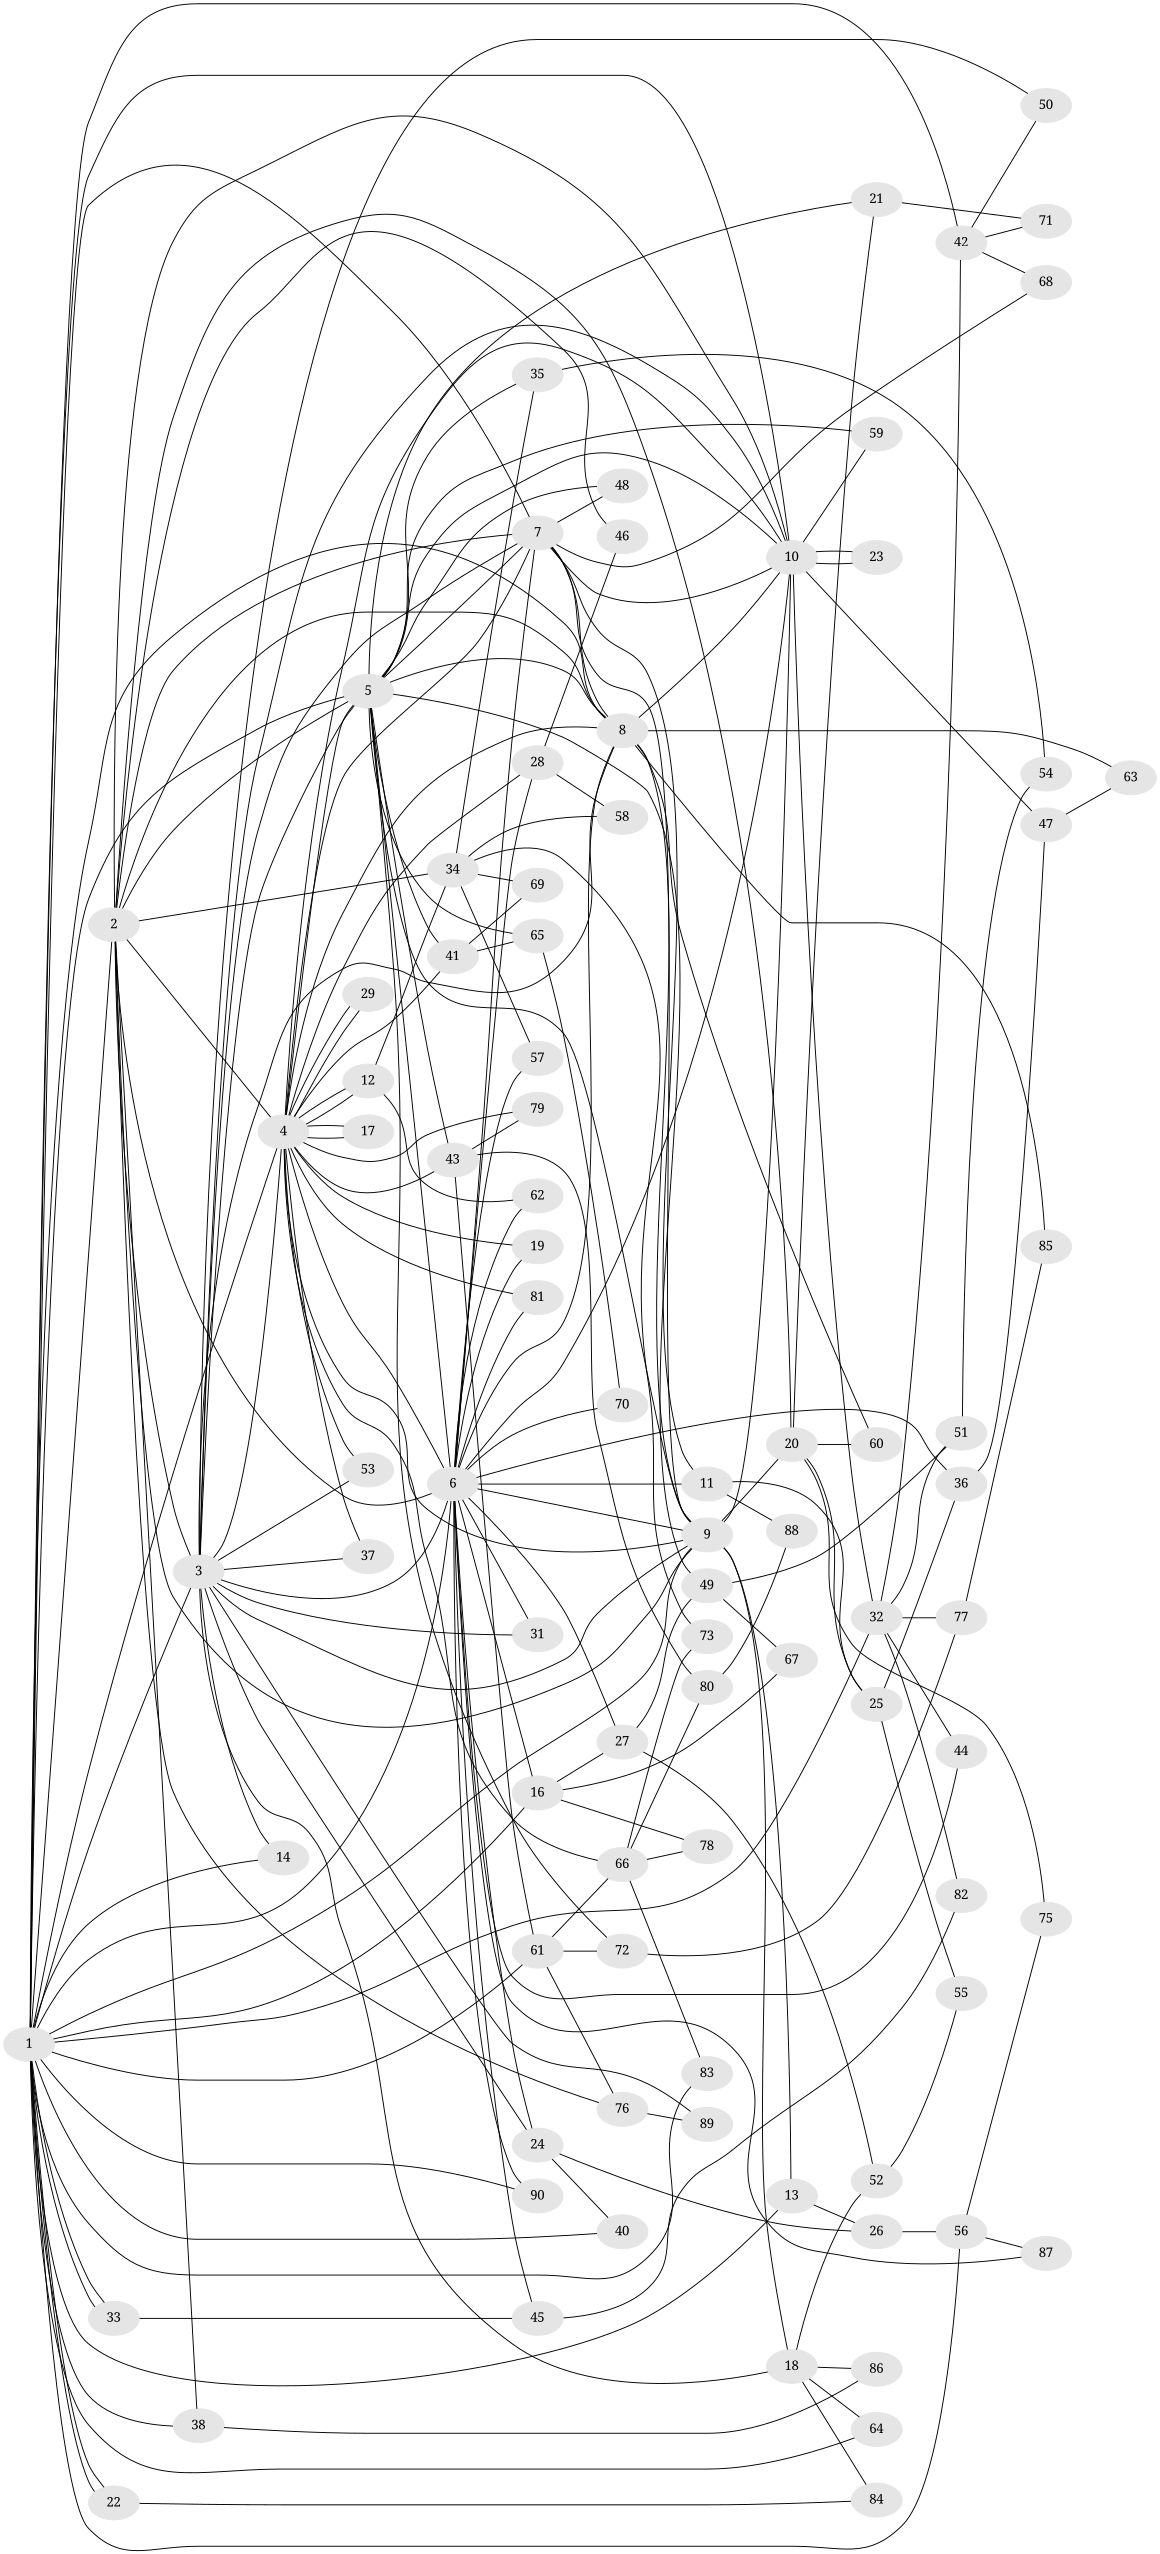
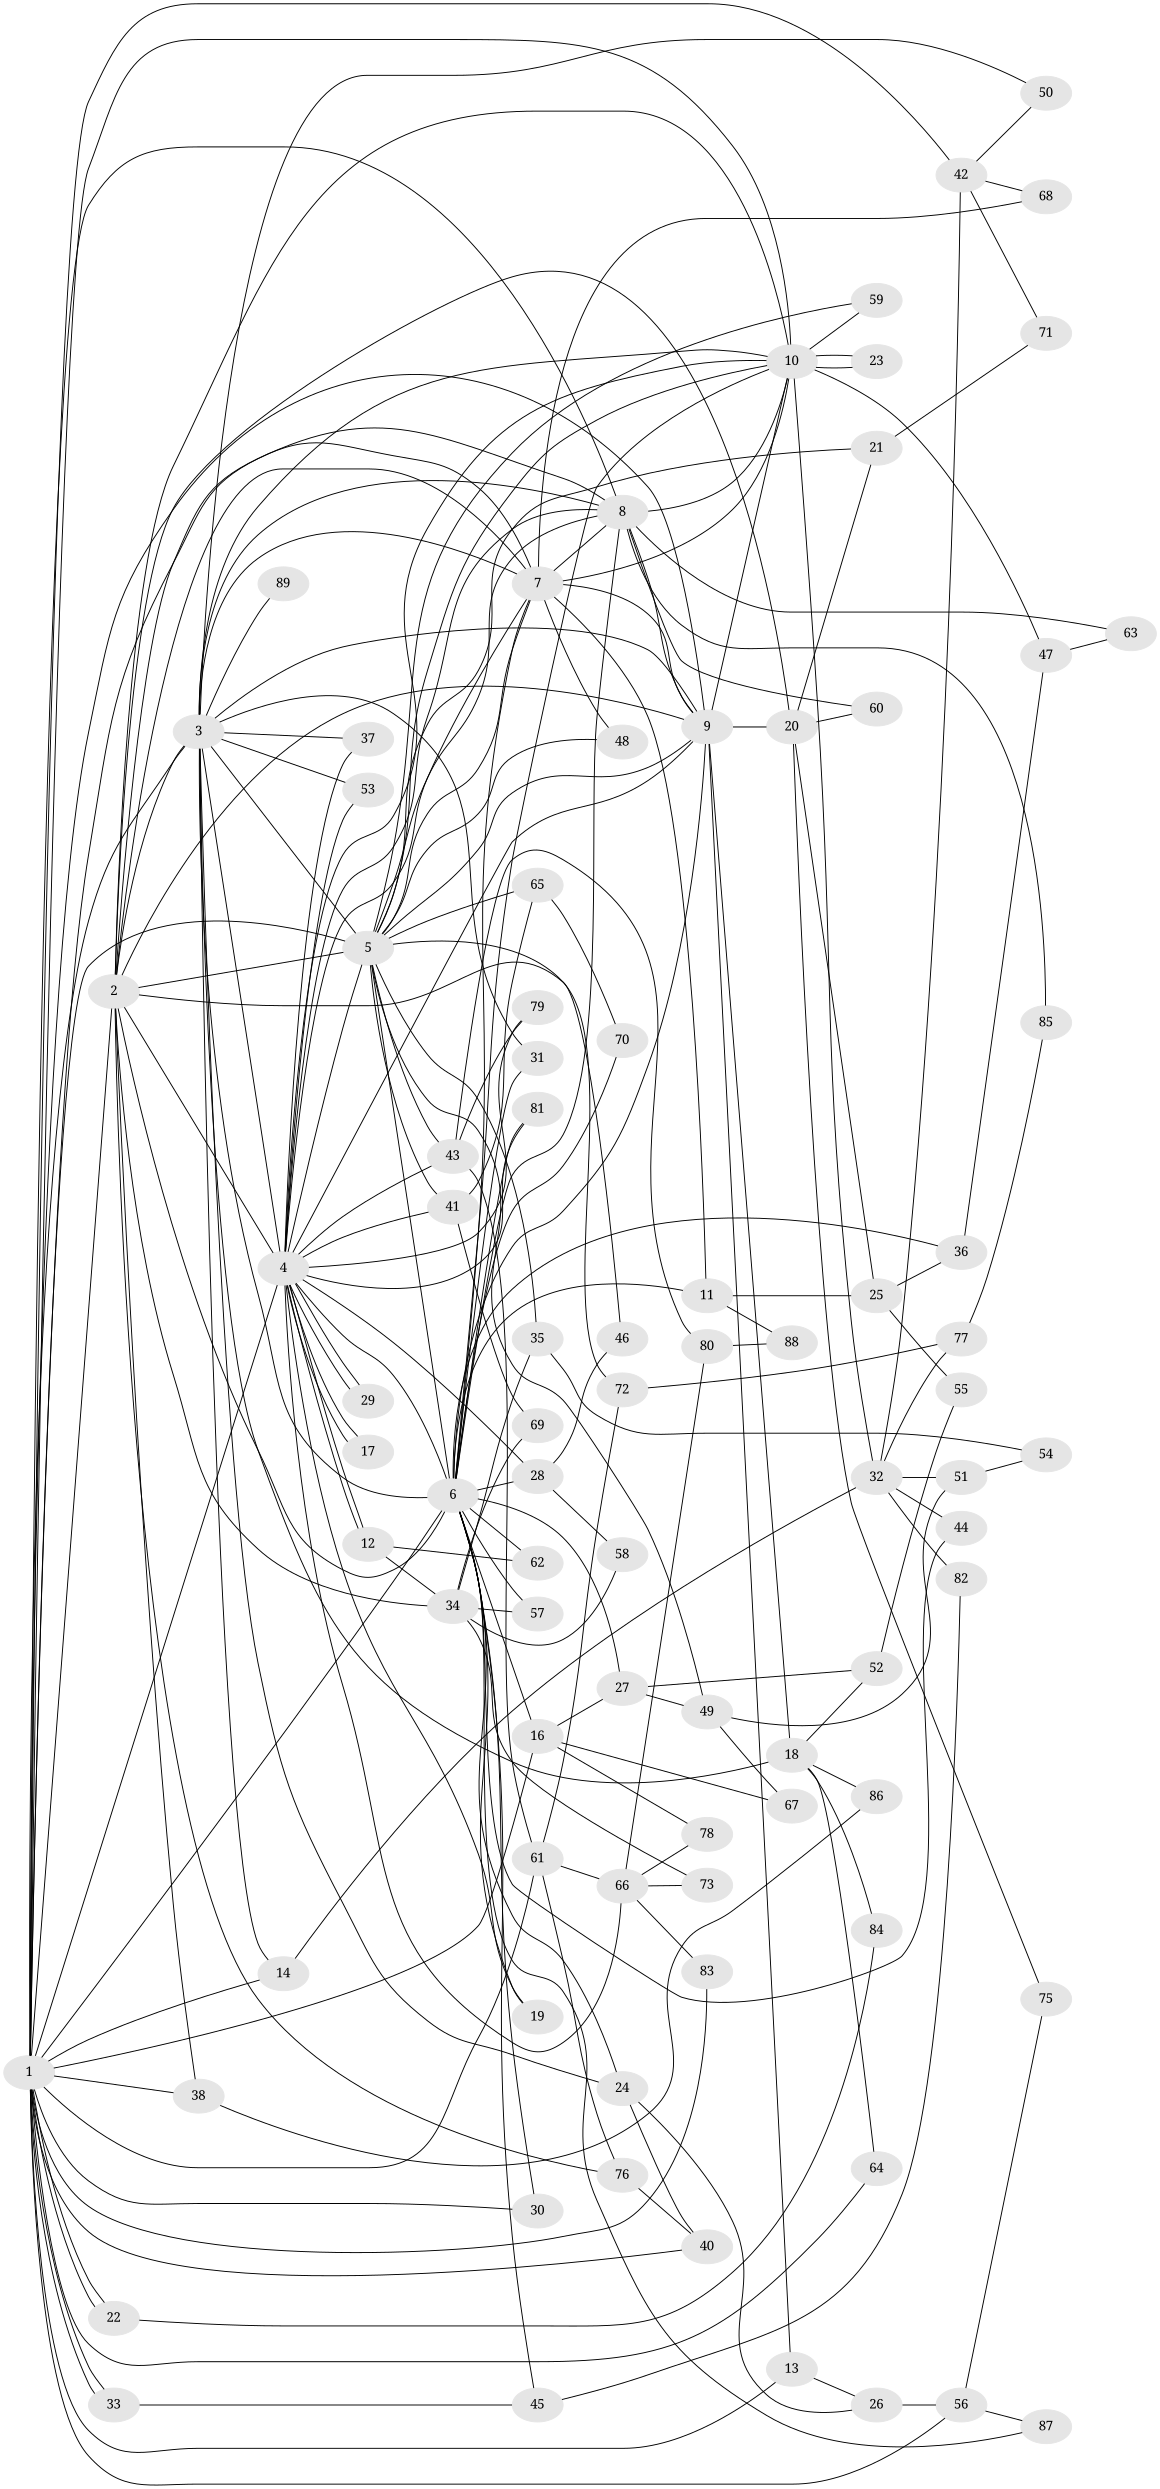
edge "32" -- "1": now "32" -- "14"
edge "76" -- "89": now "76" -- "40"
node "90": label "90" -> "30"
